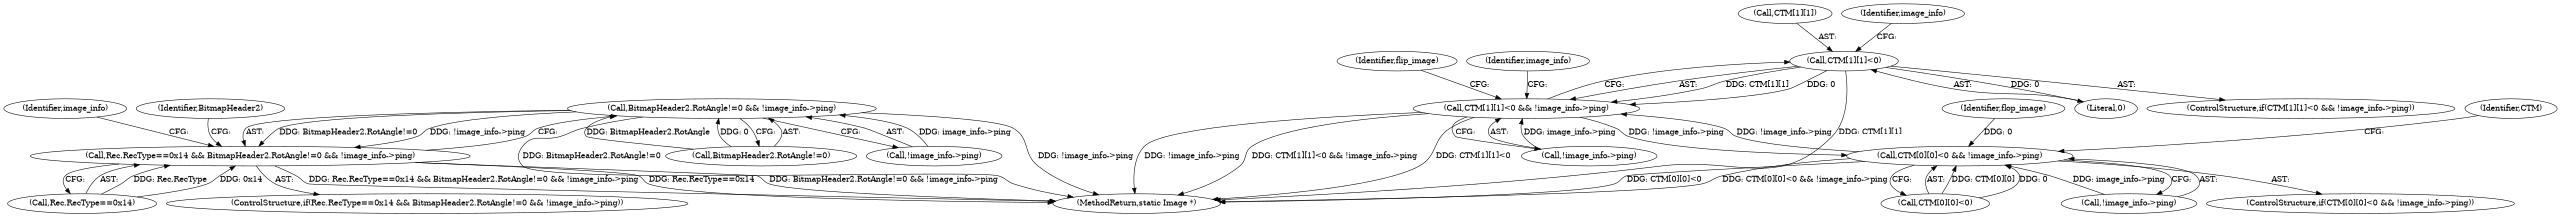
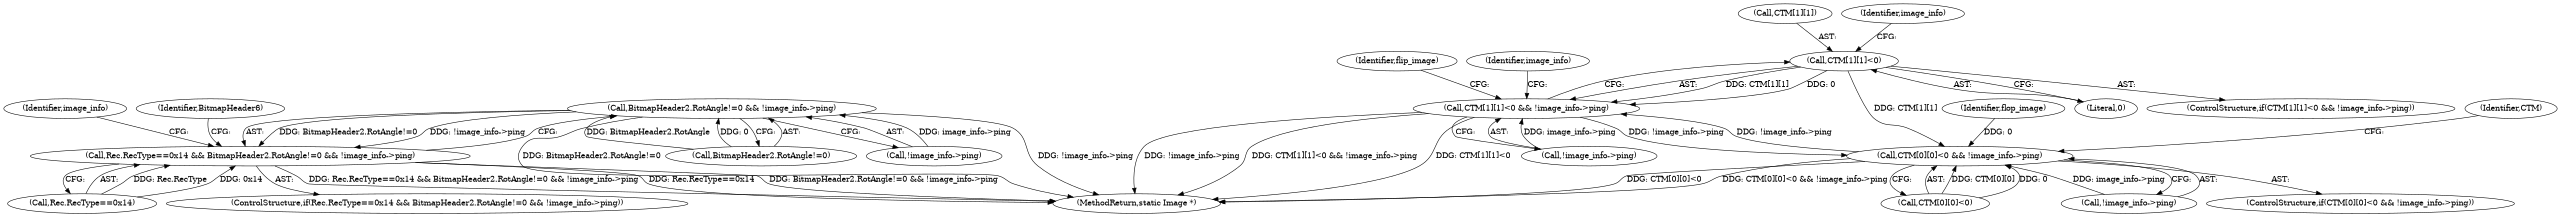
edge "(Call,CTM[1][1]<0)" -> "(Literal,0)": label "DDG: 0" -> "CFG: "
node "(Identifier,BitmapHeader2)": label "(Identifier,BitmapHeader2)" -> "(Identifier,BitmapHeader6)"
edge "(Call,CTM[1][1]<0)" -> "(MethodReturn,static Image *)": now "(Call,CTM[1][1]<0)" -> "(Call,CTM[0][0]<0 && !image_info->ping)"
